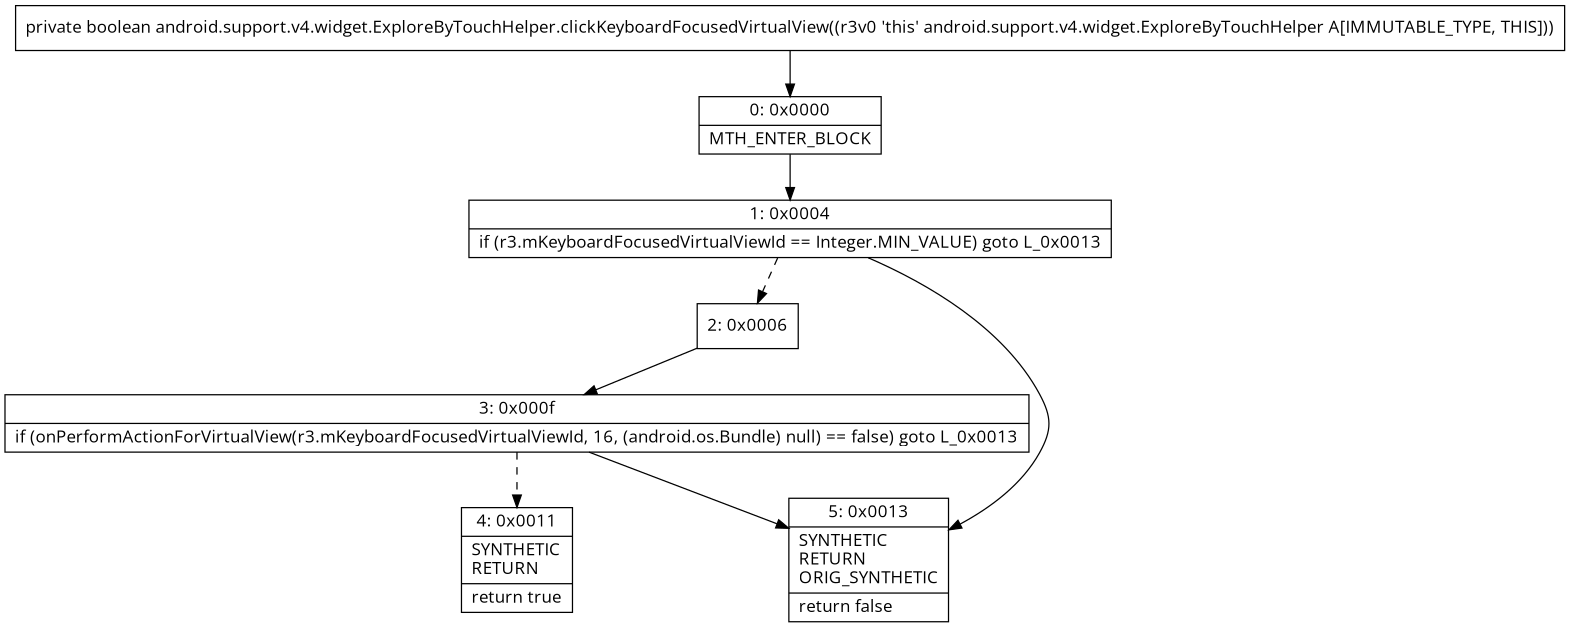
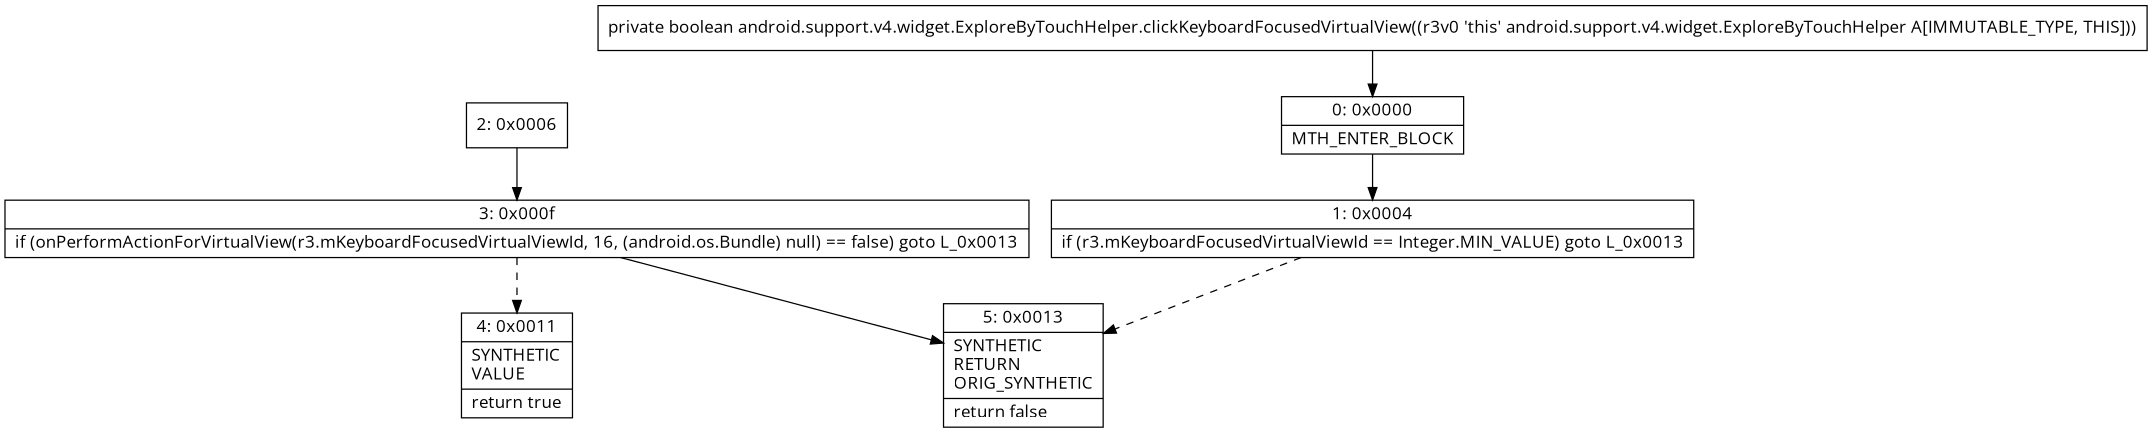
edge "1: 0x0004" -> "2: 0x0006": removed
edge "1: 0x0004" -> "5: 0x0013": style solid -> dashed
node "4: 0x0011": text "RETURN" -> "VALUE"
